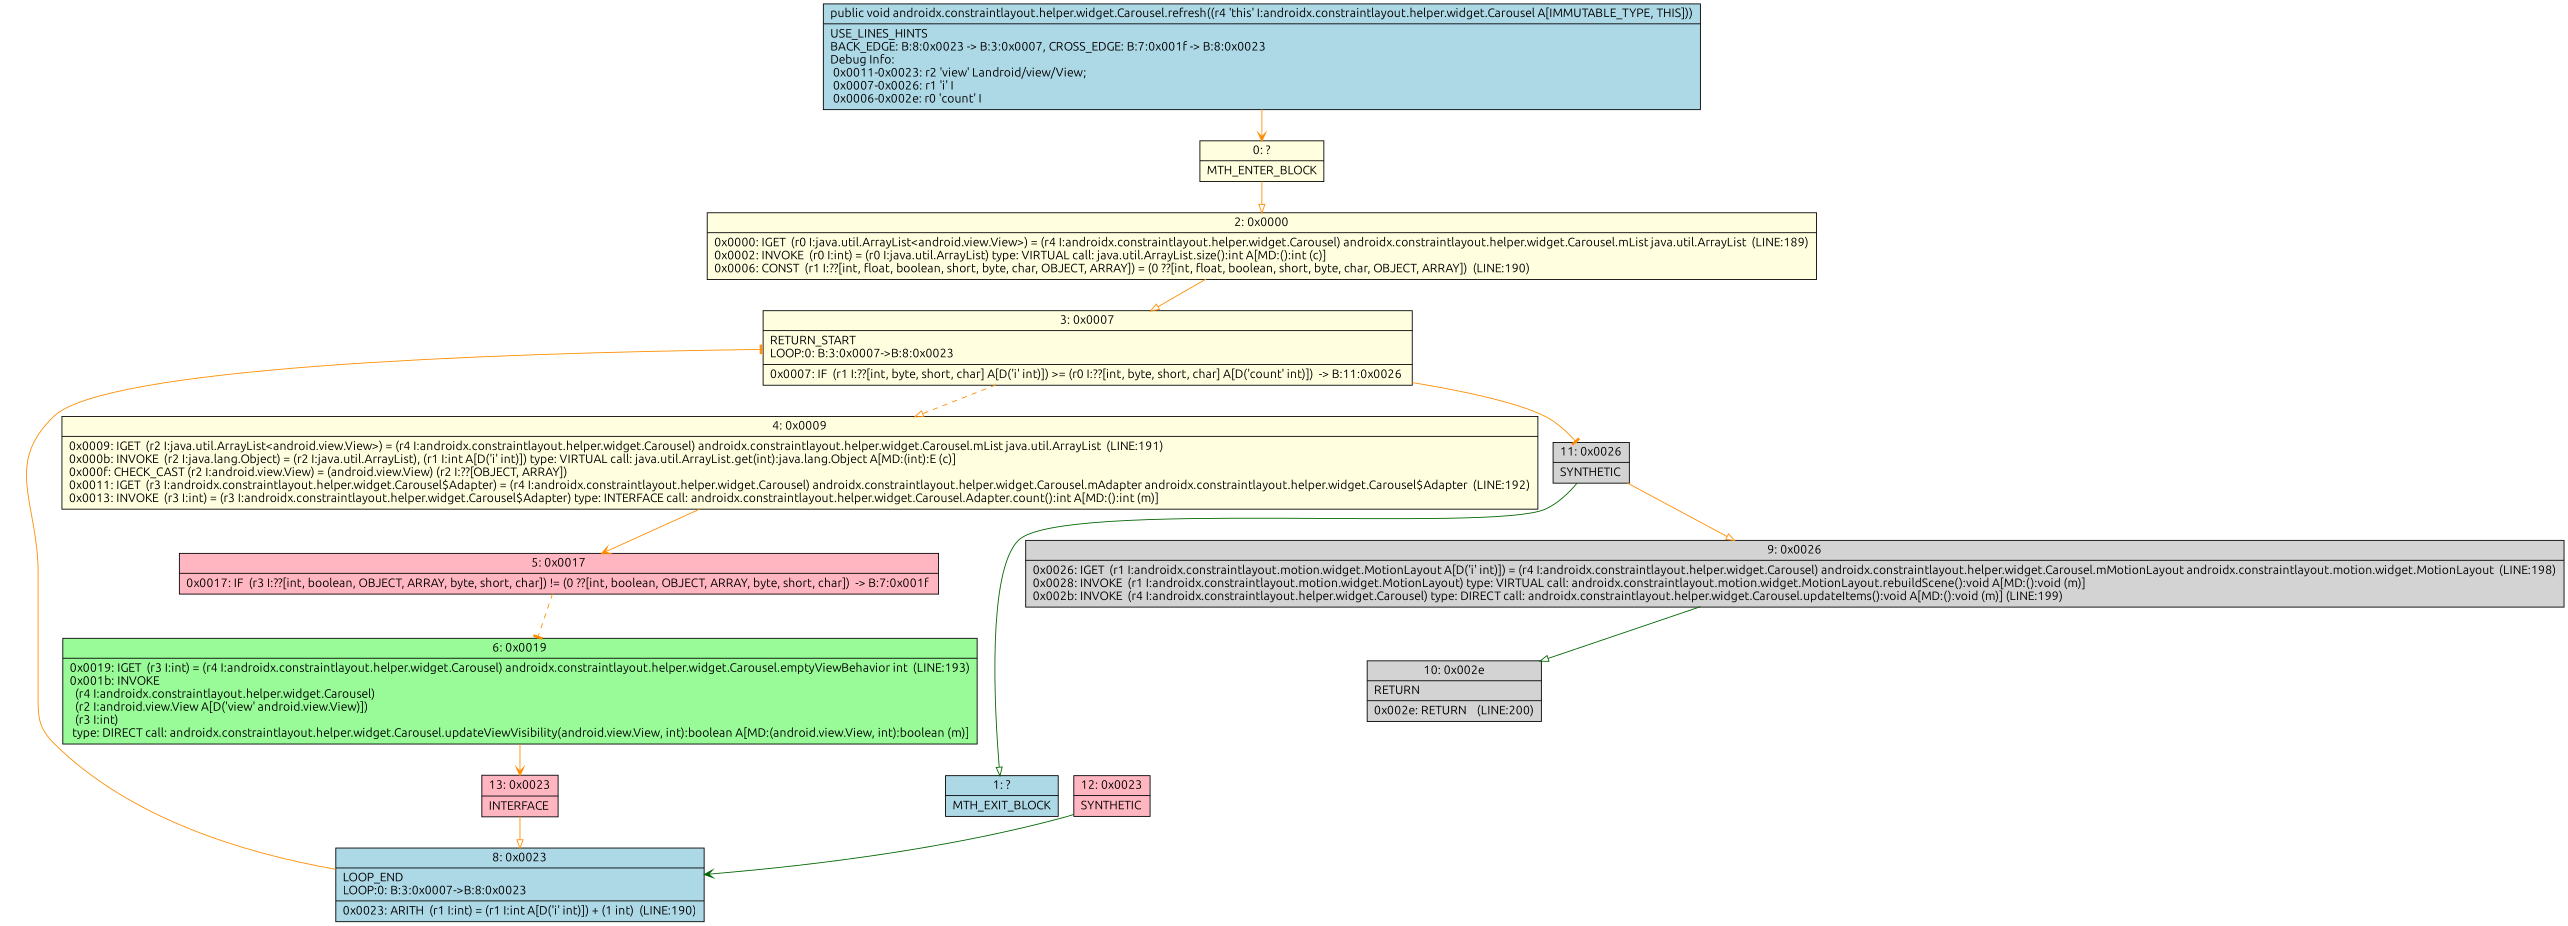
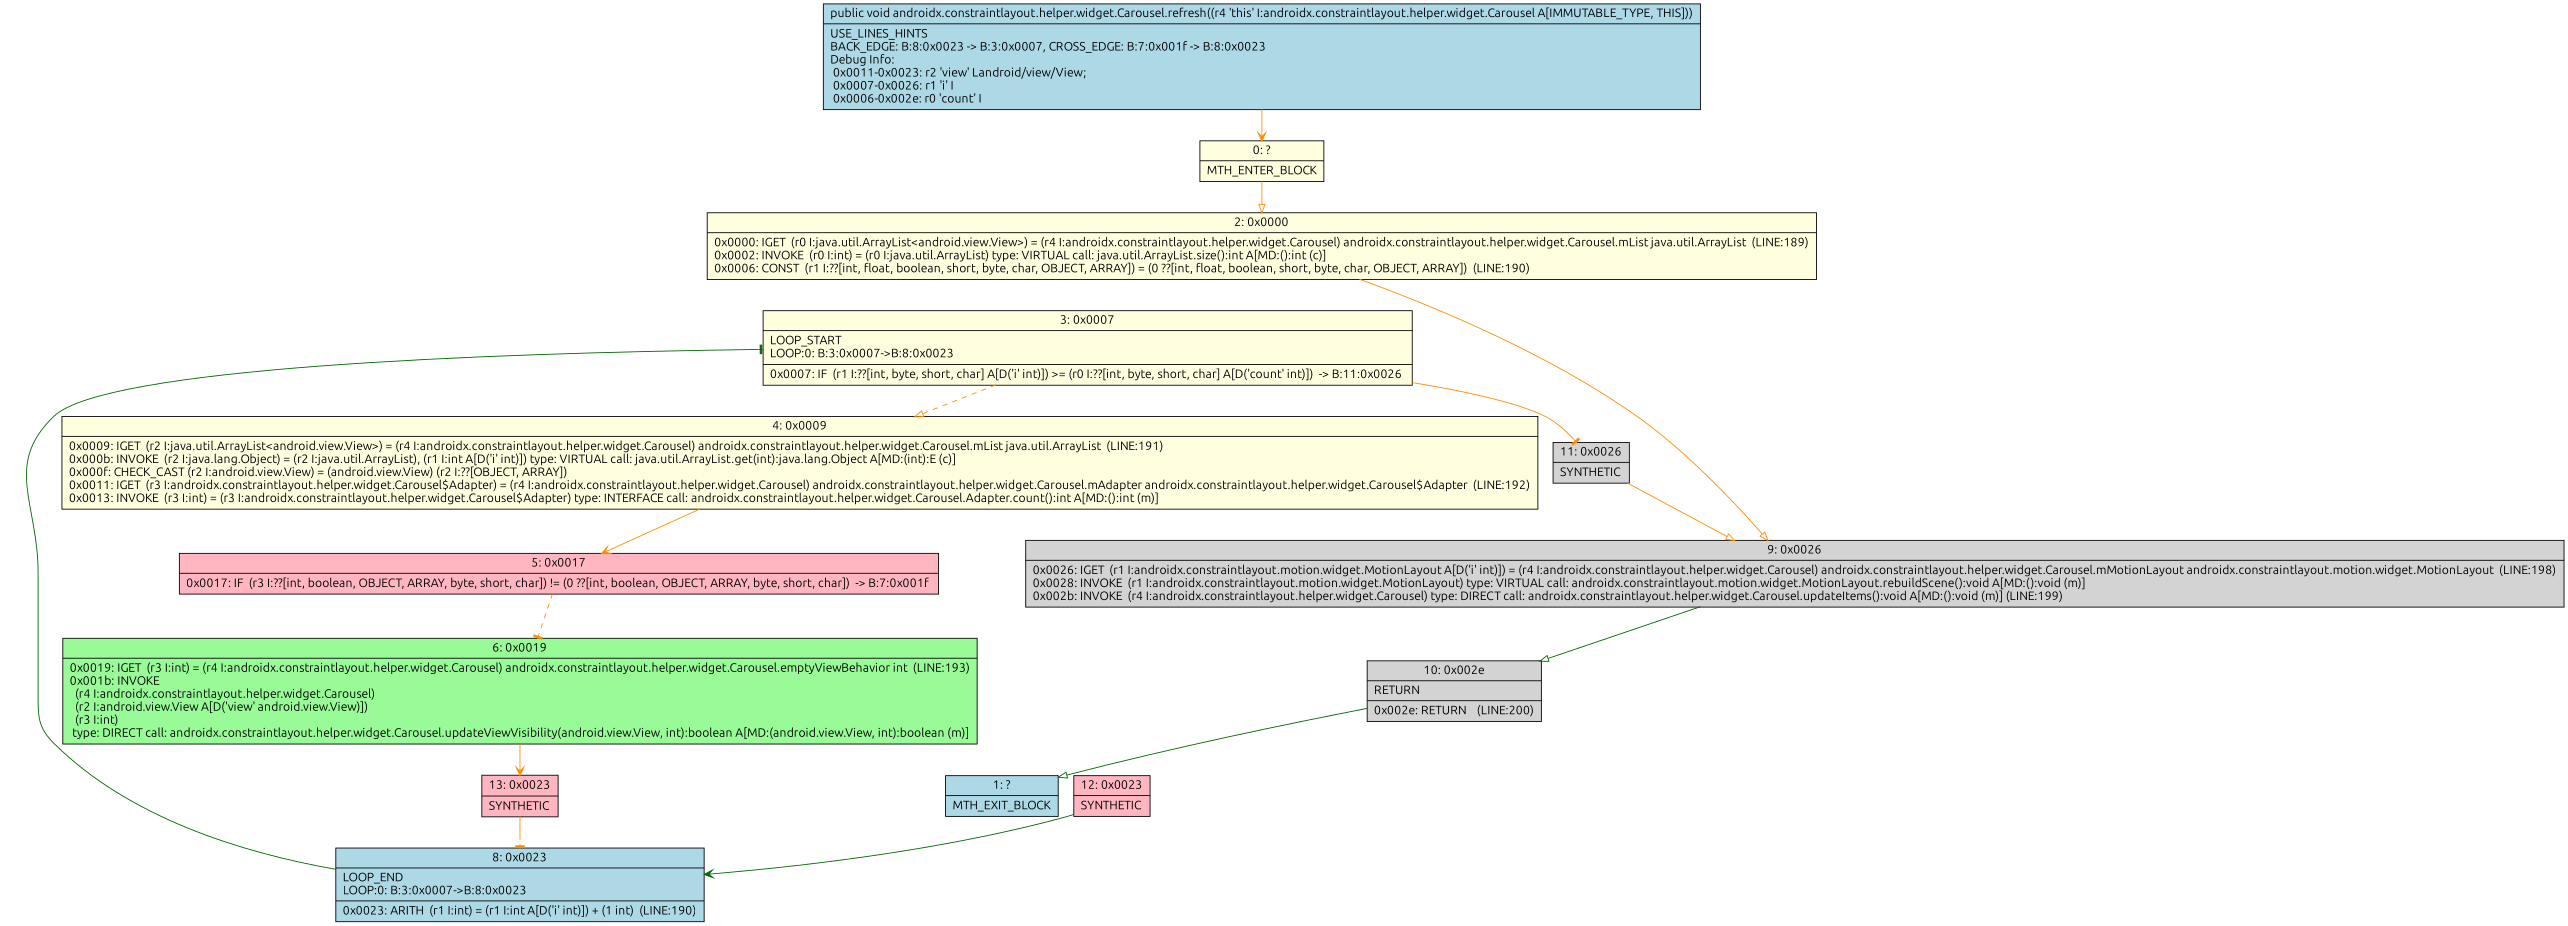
edge "2: 0x0000" -> "3: 0x0007": now "2: 0x0000" -> "9: 0x0026"
node "3: 0x0007": text "RETURN_START" -> "LOOP_START"
edge "8: 0x0023" -> "3: 0x0007": color darkorange -> darkgreen
edge "11: 0x0026" -> "1: ?": now "10: 0x002e" -> "1: ?"
node "13: 0x0023": text "INTERFACE" -> "SYNTHETIC"
edge "13: 0x0023" -> "8: 0x0023": arrowhead onormal -> tee
